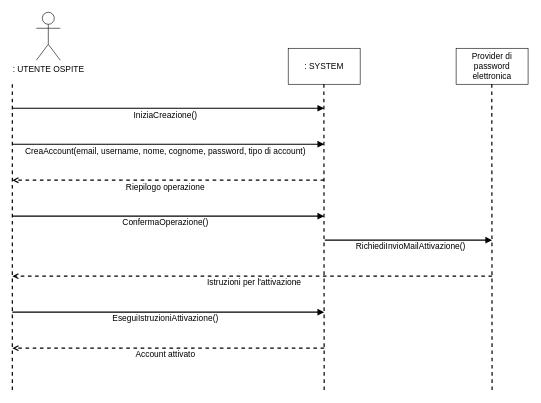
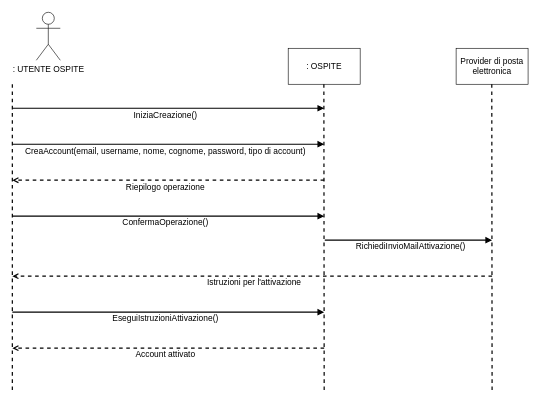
node ": SYSTEM": label ": SYSTEM" -> ": OSPITE"
node "Provider di password elettronica": label "Provider di password elettronica" -> "Provider di posta elettronica"
